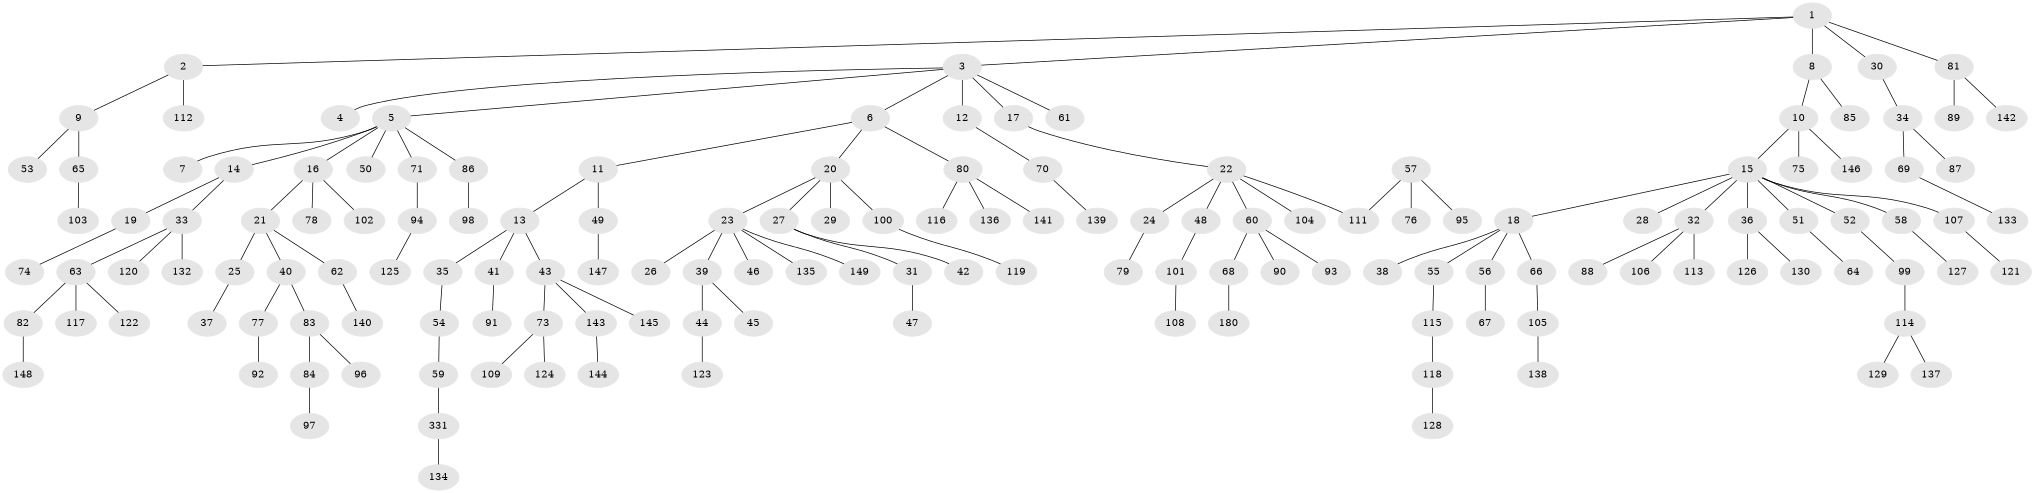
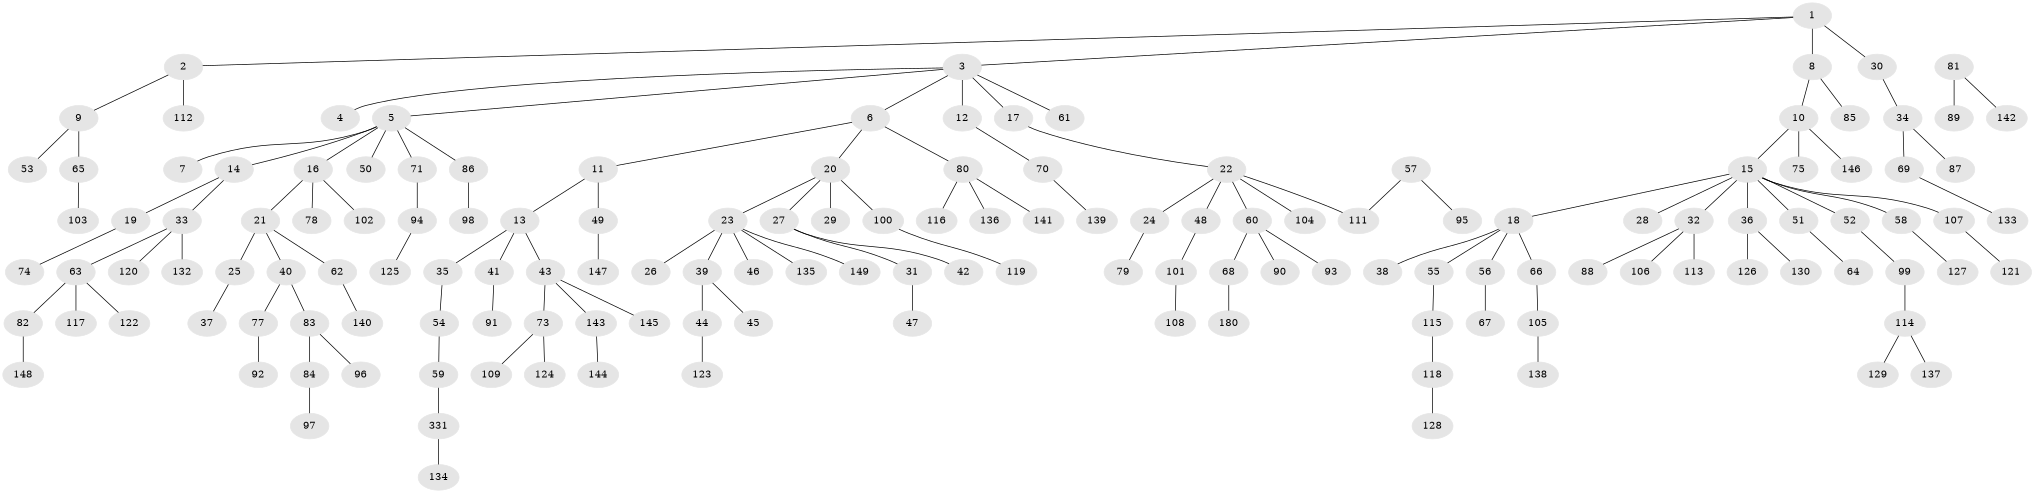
edge "1" -- "81": removed
node "76": removed
